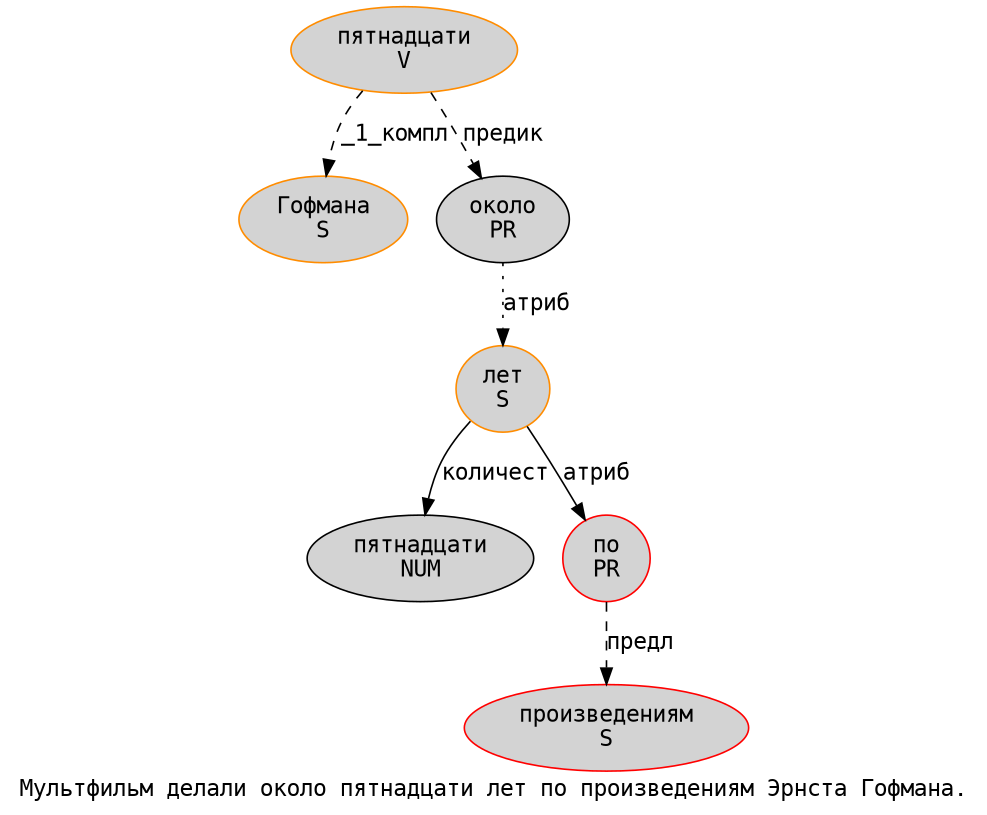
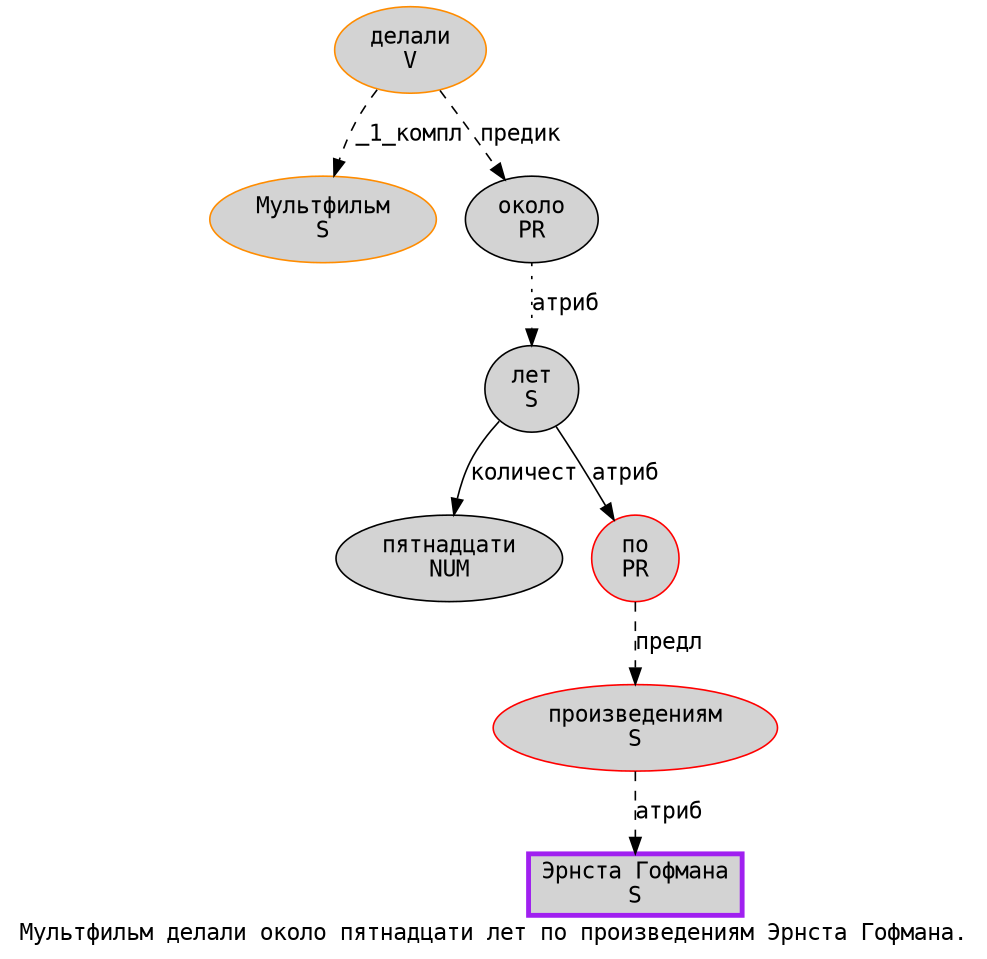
node "пятнадцати V": label "пятнадцати V" -> "делали V"
node "Гофмана S": label "Гофмана S" -> "Мультфильм S"
node "лет S": color darkorange -> black
node "Эрнста Гофмана S": added
